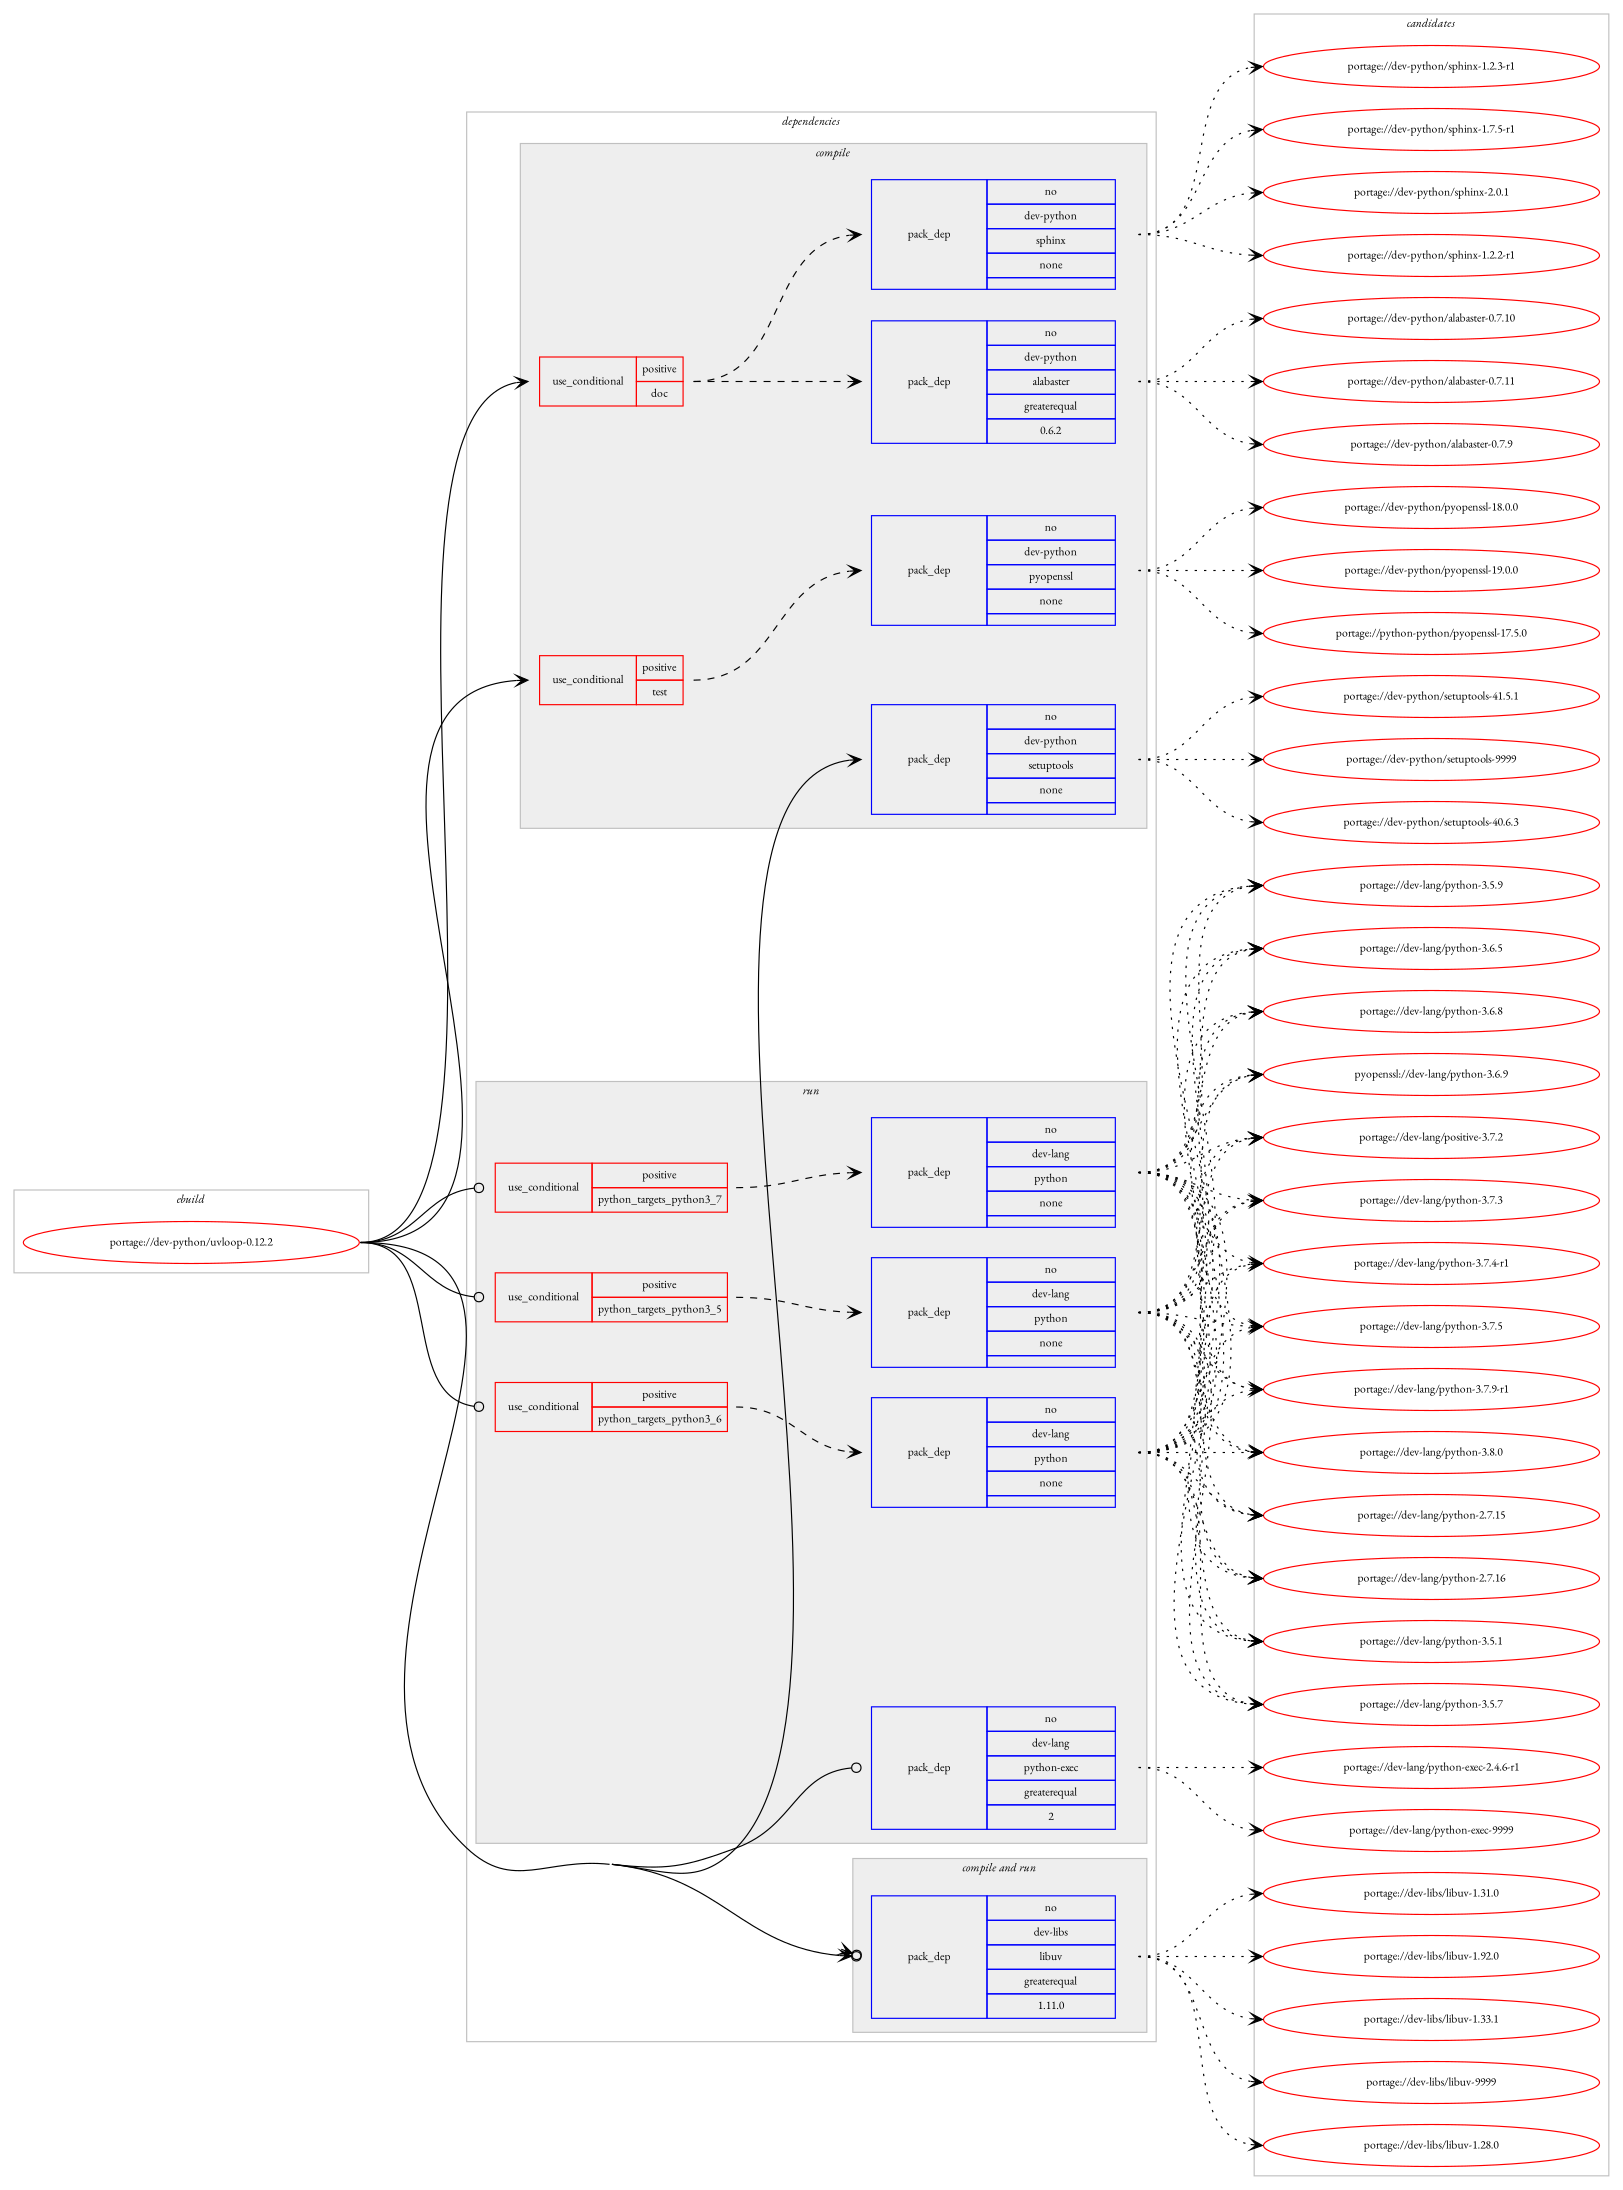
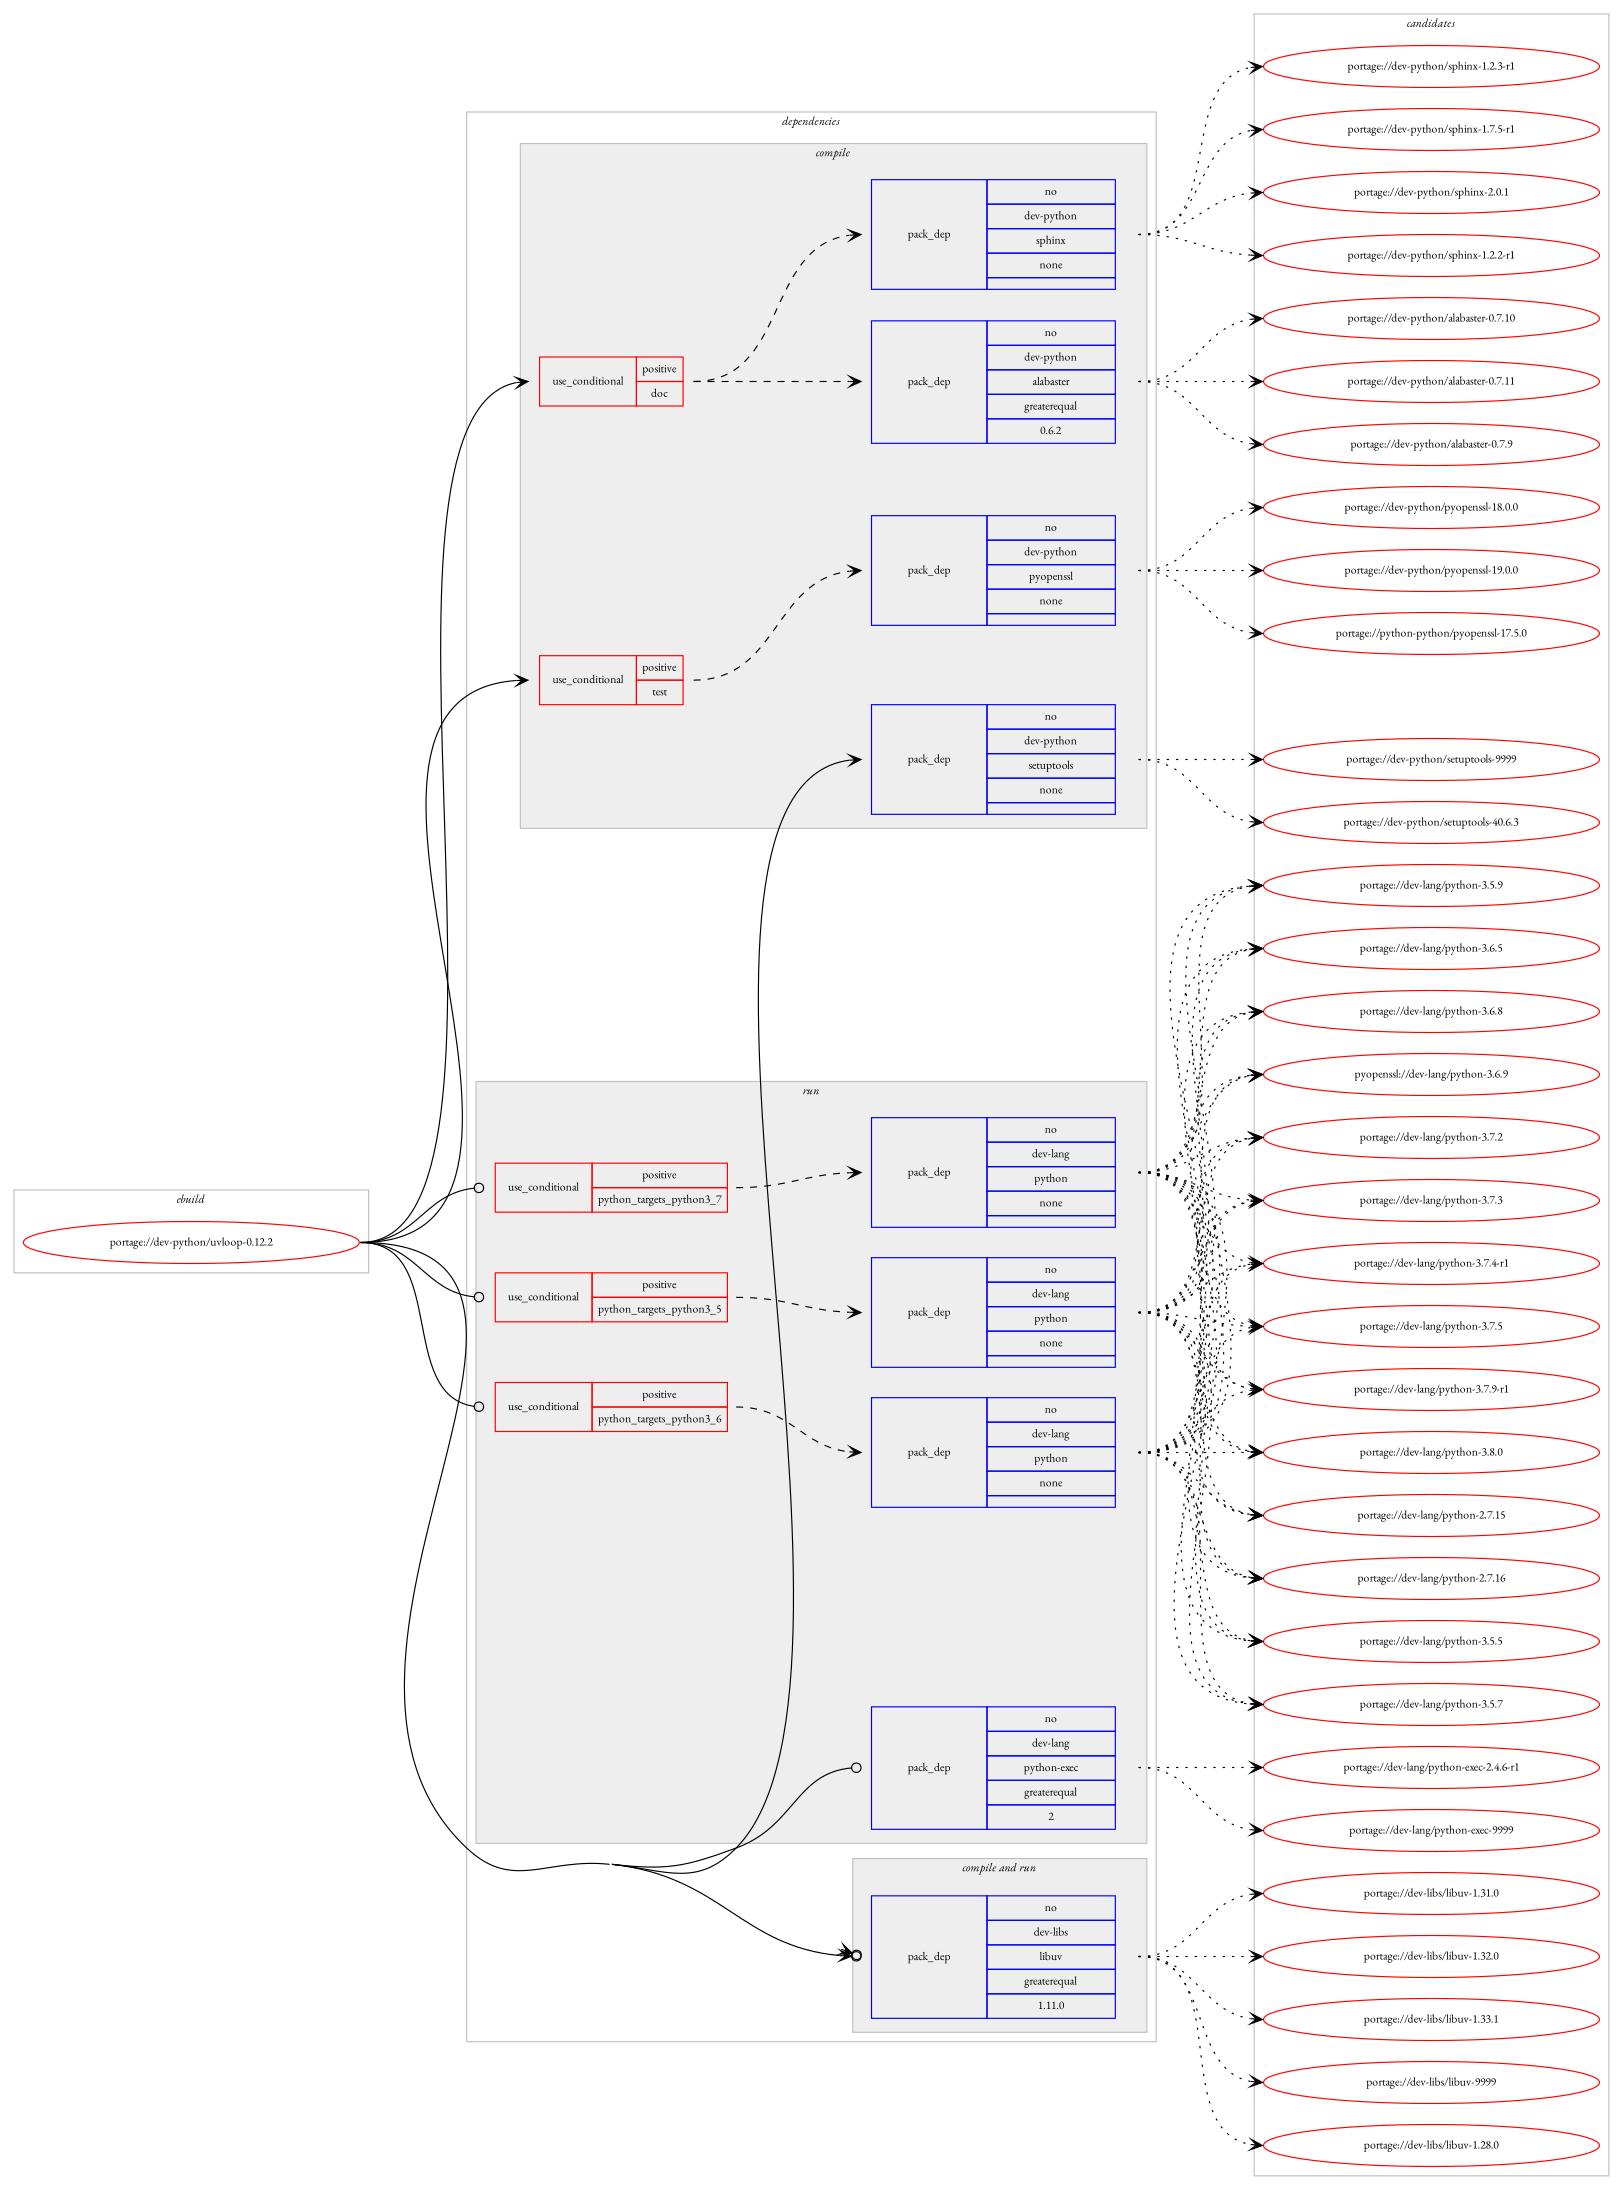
node "portage://dev-python/setuptools-41.5.1": removed
node "portage://dev-lang/positive-3.7.2": label "portage://dev-lang/positive-3.7.2" -> "portage://dev-lang/python-3.7.2"
node "portage://dev-lang/python-3.5.1": label "portage://dev-lang/python-3.5.1" -> "portage://dev-lang/python-3.5.5"
node "portage://dev-libs/libuv-1.92.0": label "portage://dev-libs/libuv-1.92.0" -> "portage://dev-libs/libuv-1.32.0"
